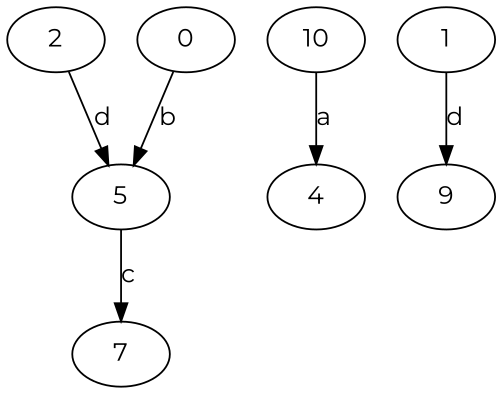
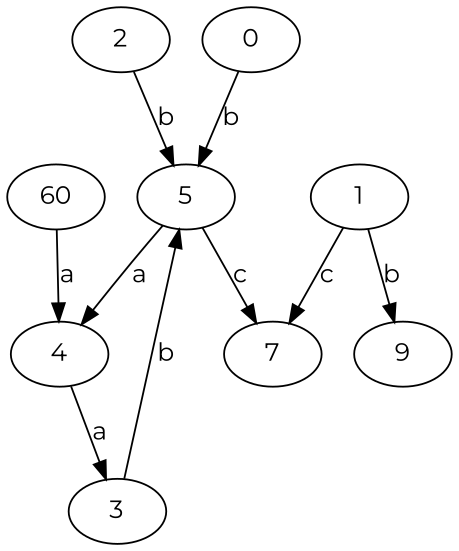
node "10": label "10" -> "60"
edge "2" -> "5": label "d" -> "b"
edge "1" -> "9": label "d" -> "b"
edge "5" -> "4": added, label "a"
edge "1" -> "7": added, label "c"
node "3": added
